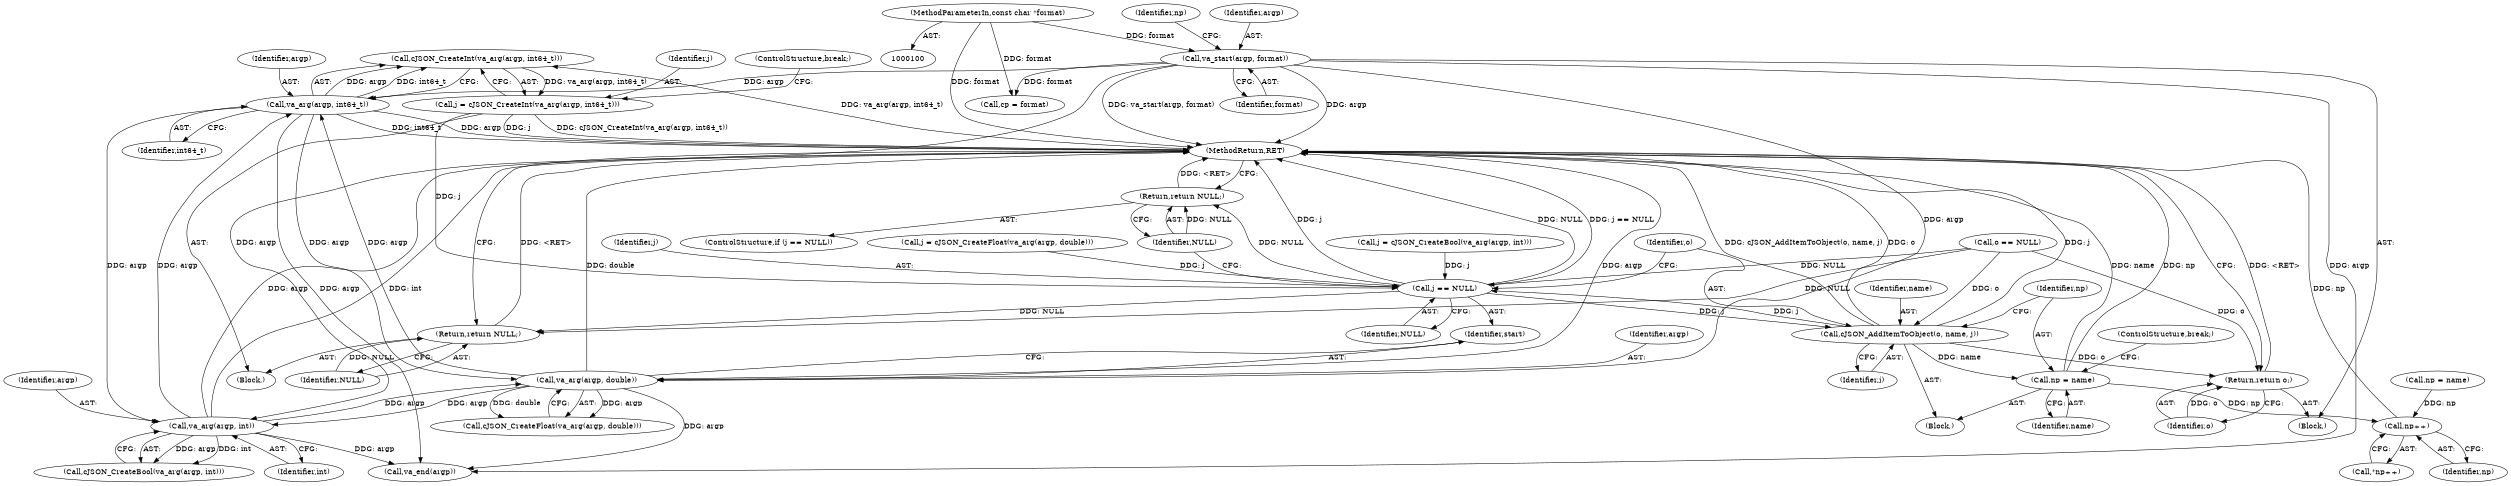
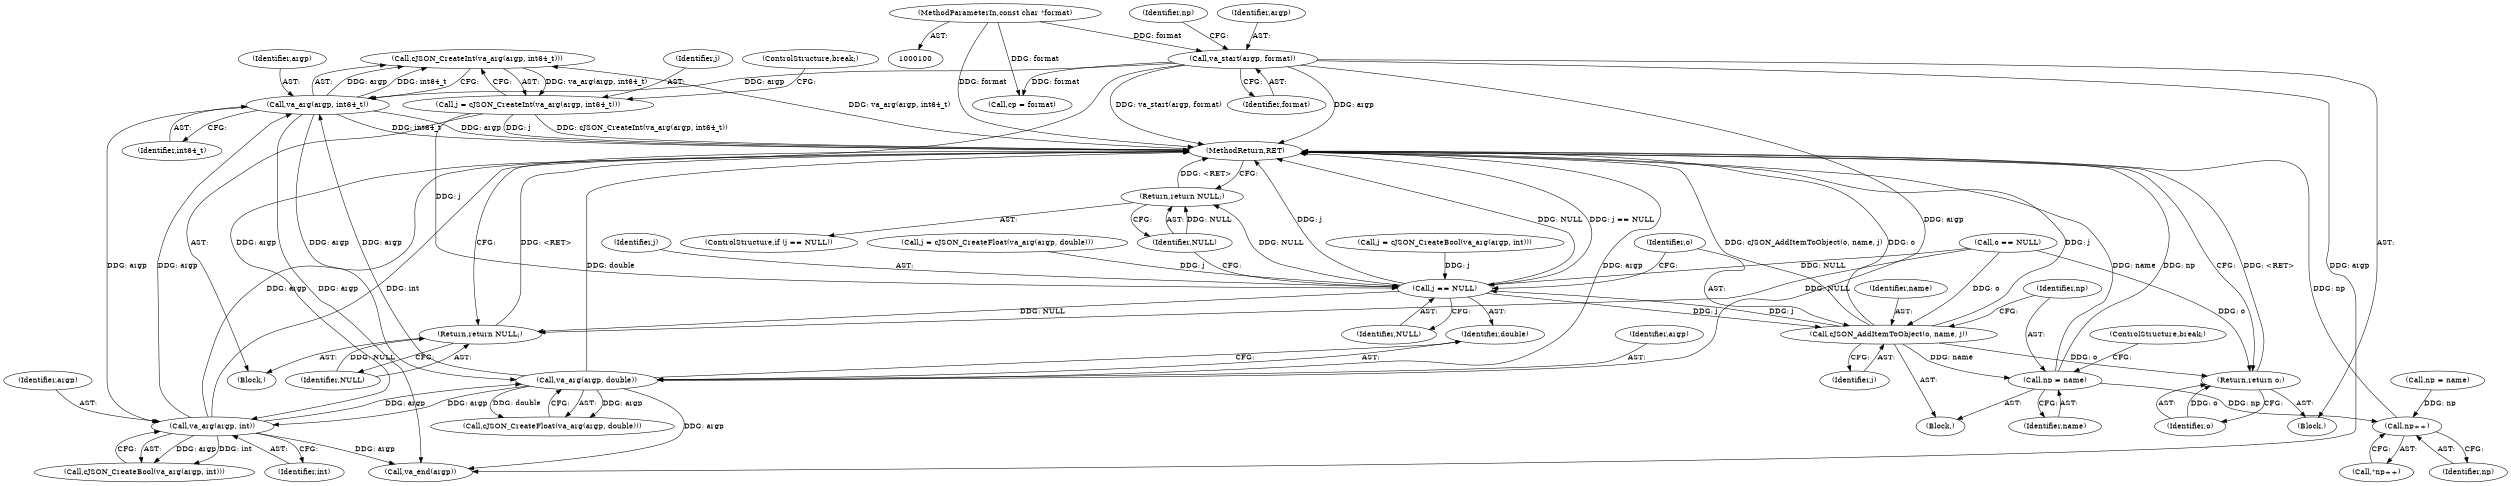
node "(Identifier,start)": label "(Identifier,start)" -> "(Identifier,double)"
